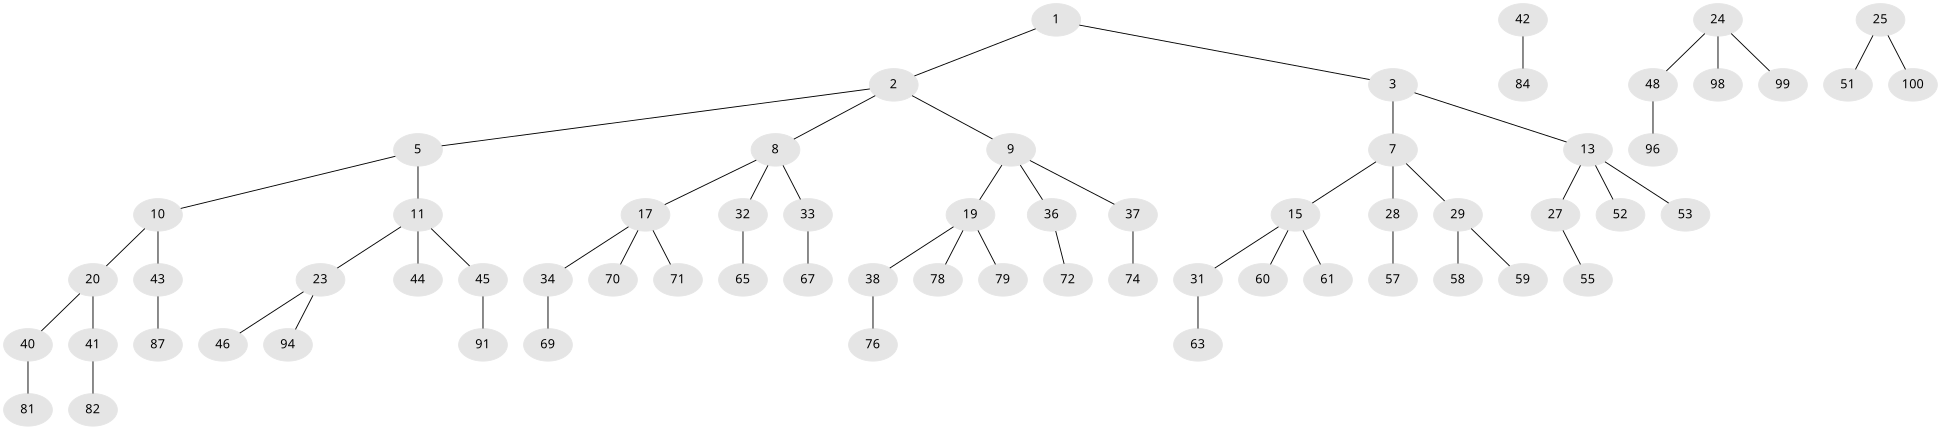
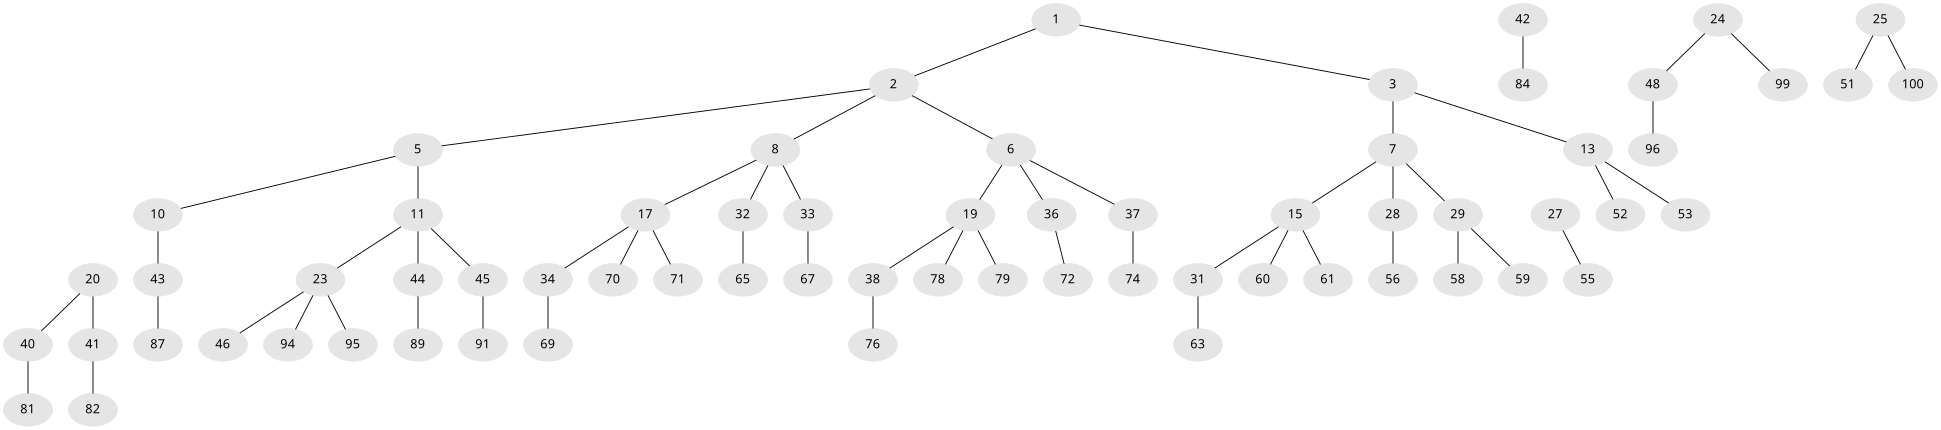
node "98": removed
node "9": label "9" -> "6"
edge "13" -- "27": removed
edge "10" -- "20": removed
node "57": label "57" -> "56"
node "95": added
node "89": added
